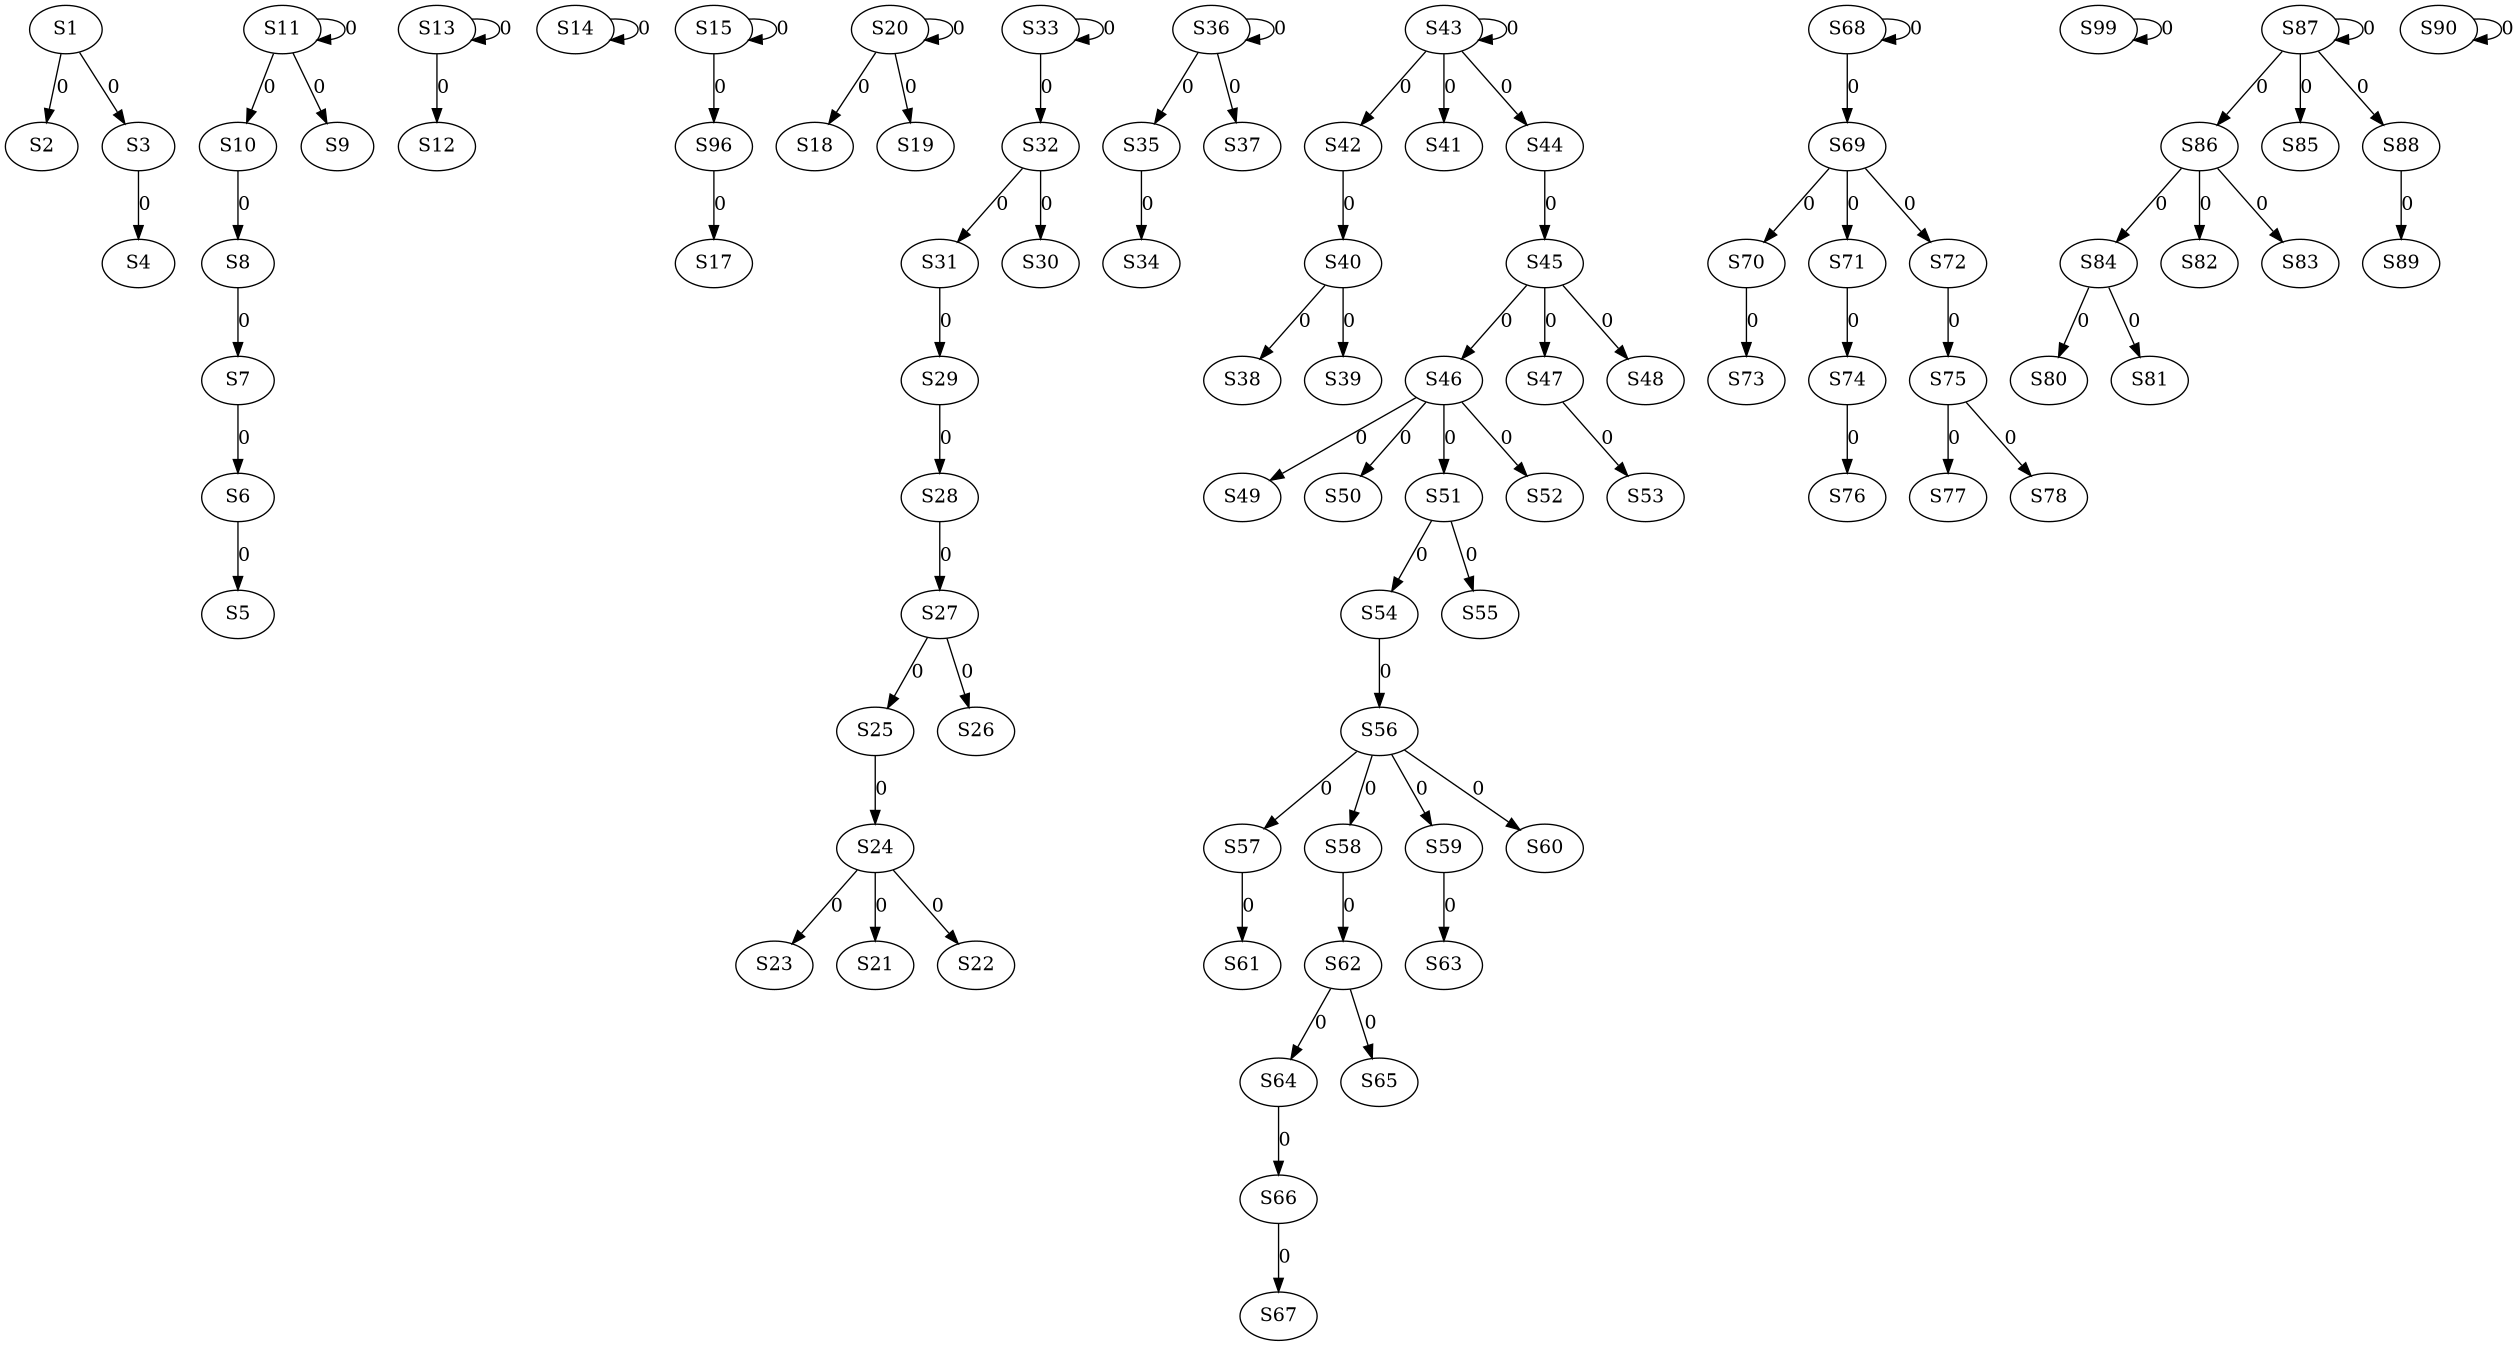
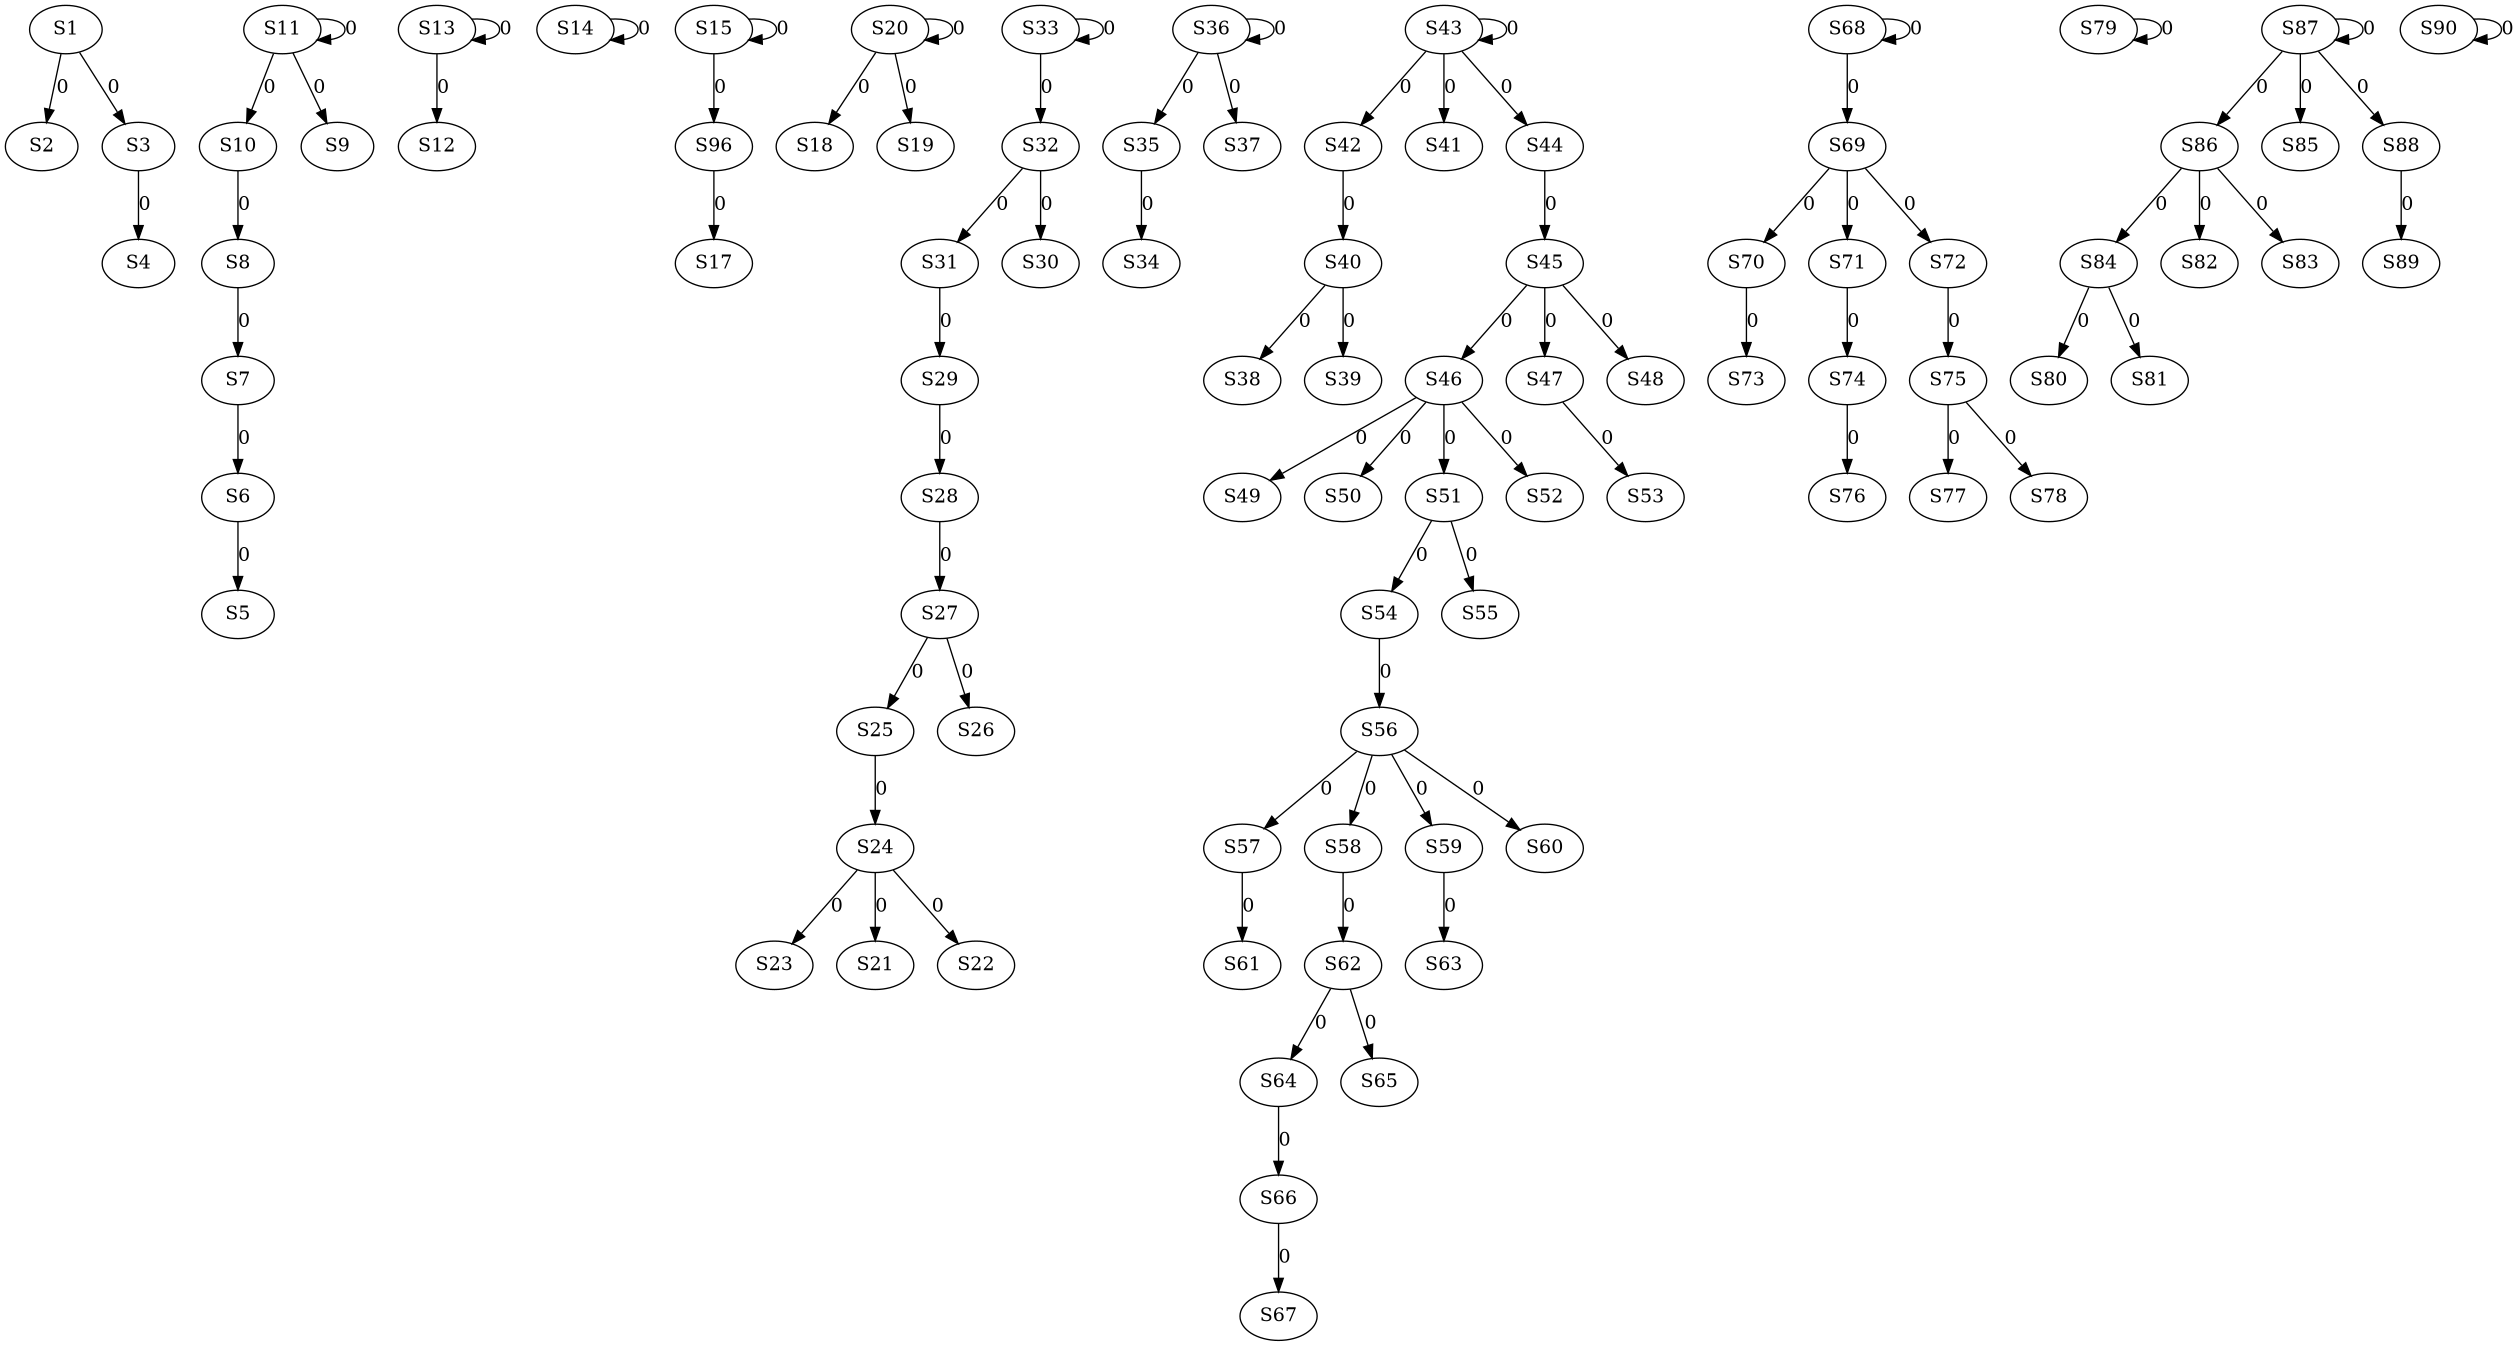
node "S99": label "S99" -> "S79"
